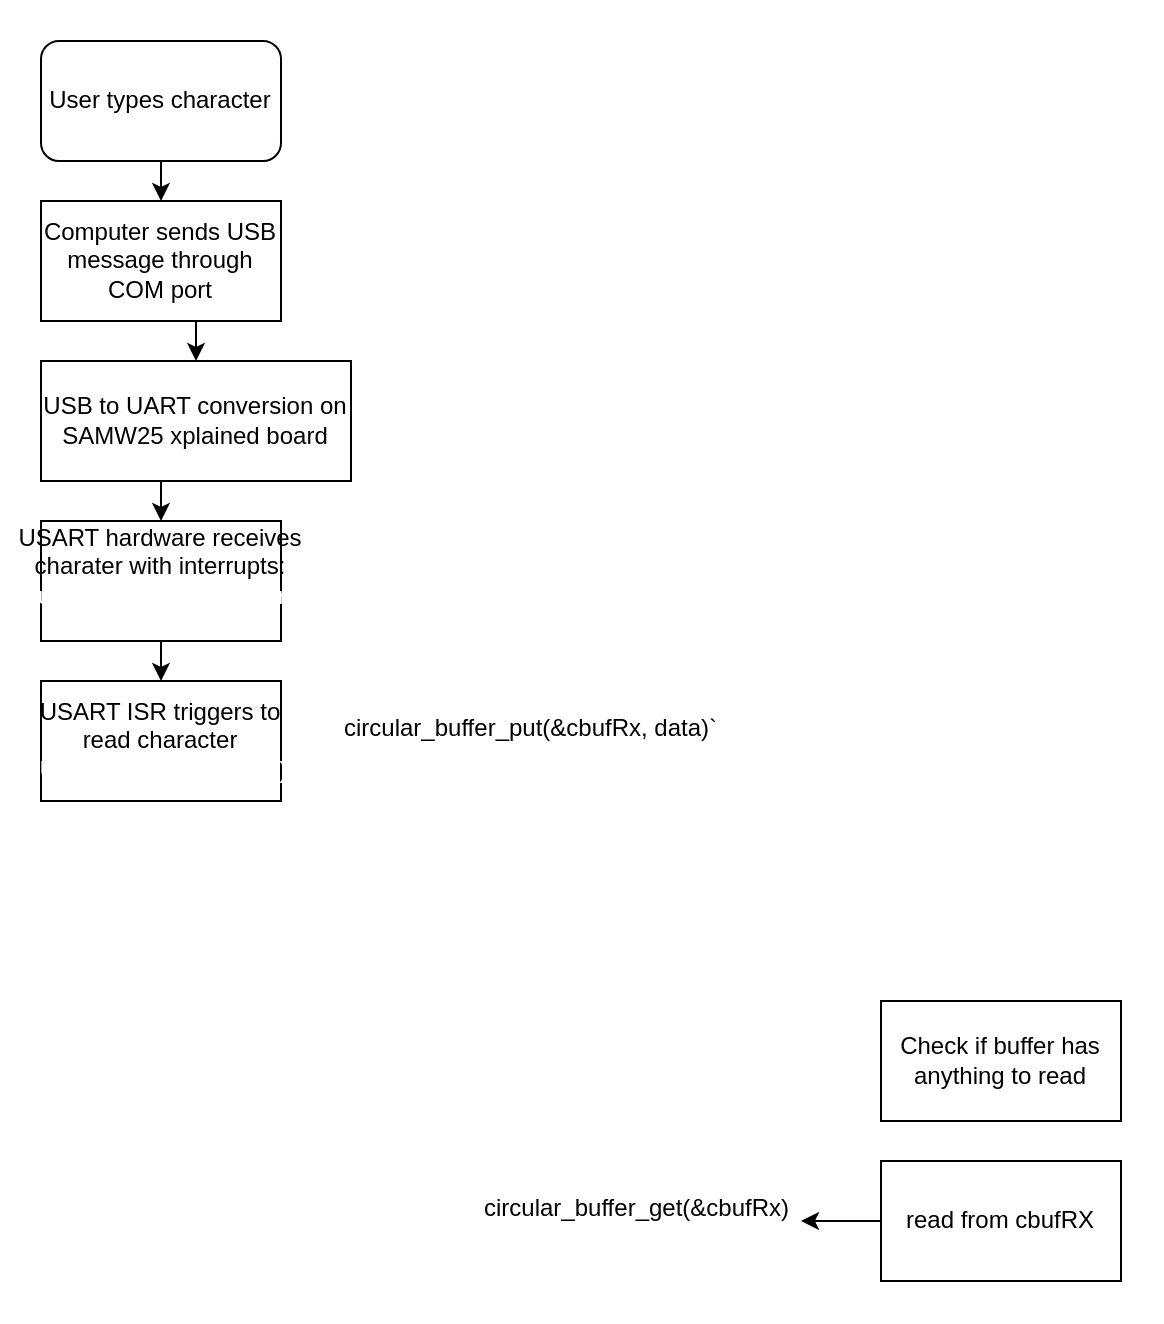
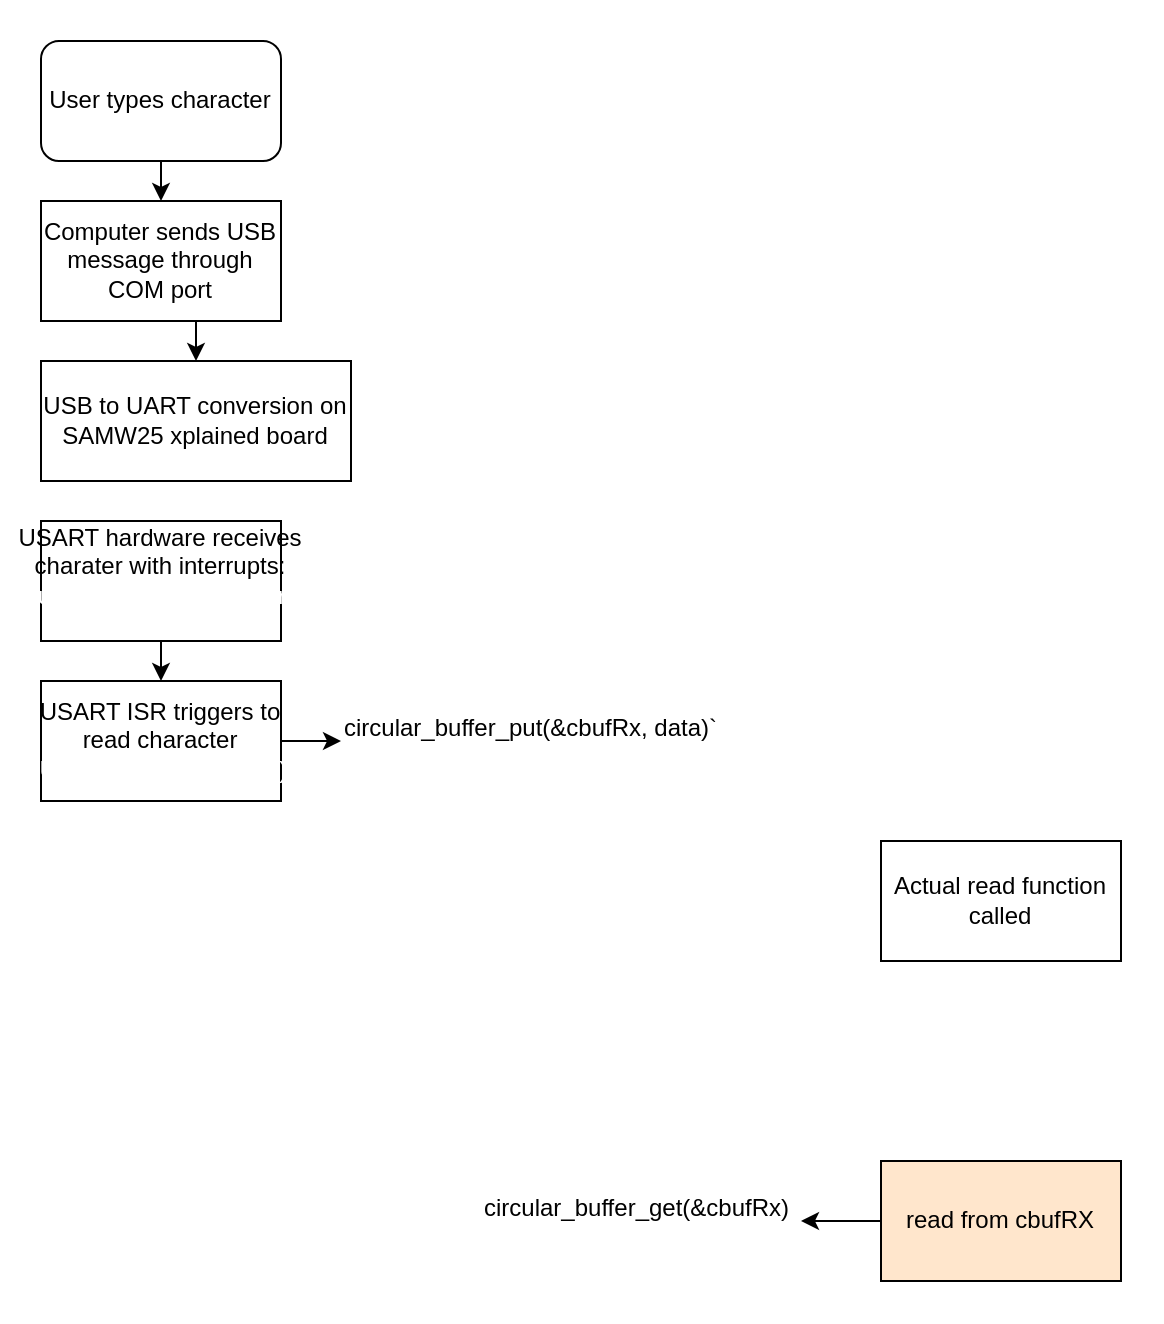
edge "USB to UART conversion on SAMW25 xplained board" -> "USART hardware receives charater with interrupts: _usart_interrupt_handler() { if( }": removed
edge "USART ISR triggers to read character 'USART_0_read(&data)'" -> "circular_buffer_put(&cbufRx, data)`": added
node "Actual read function called": added
node "Check if buffer has anything to read": removed
node "read from cbufRX": fillcolor #ffffff -> #ffe6cc
